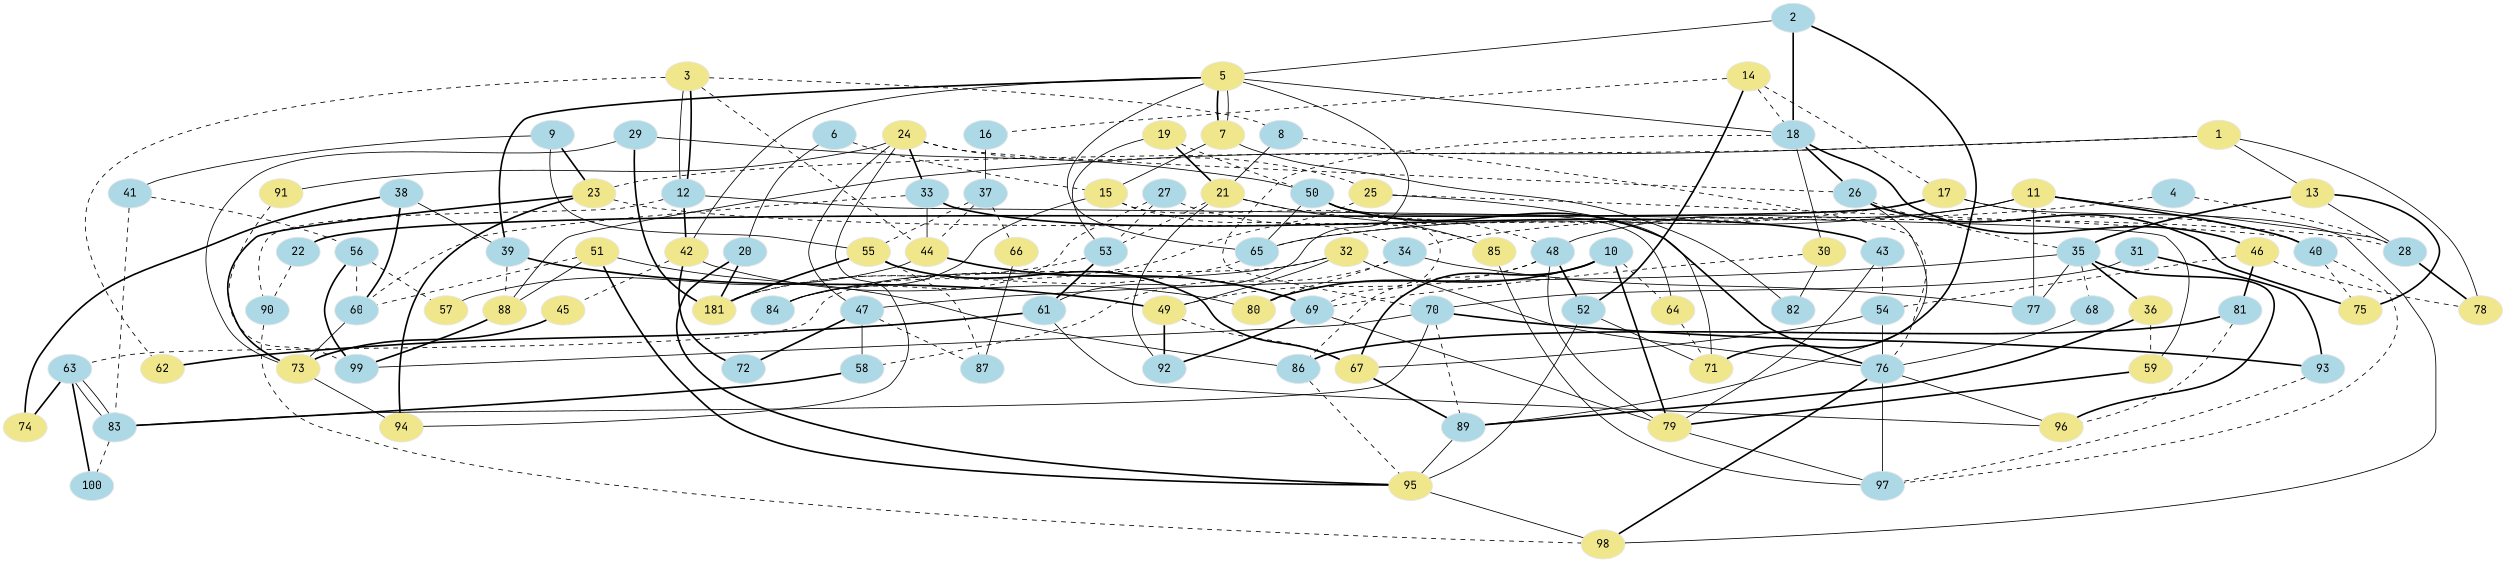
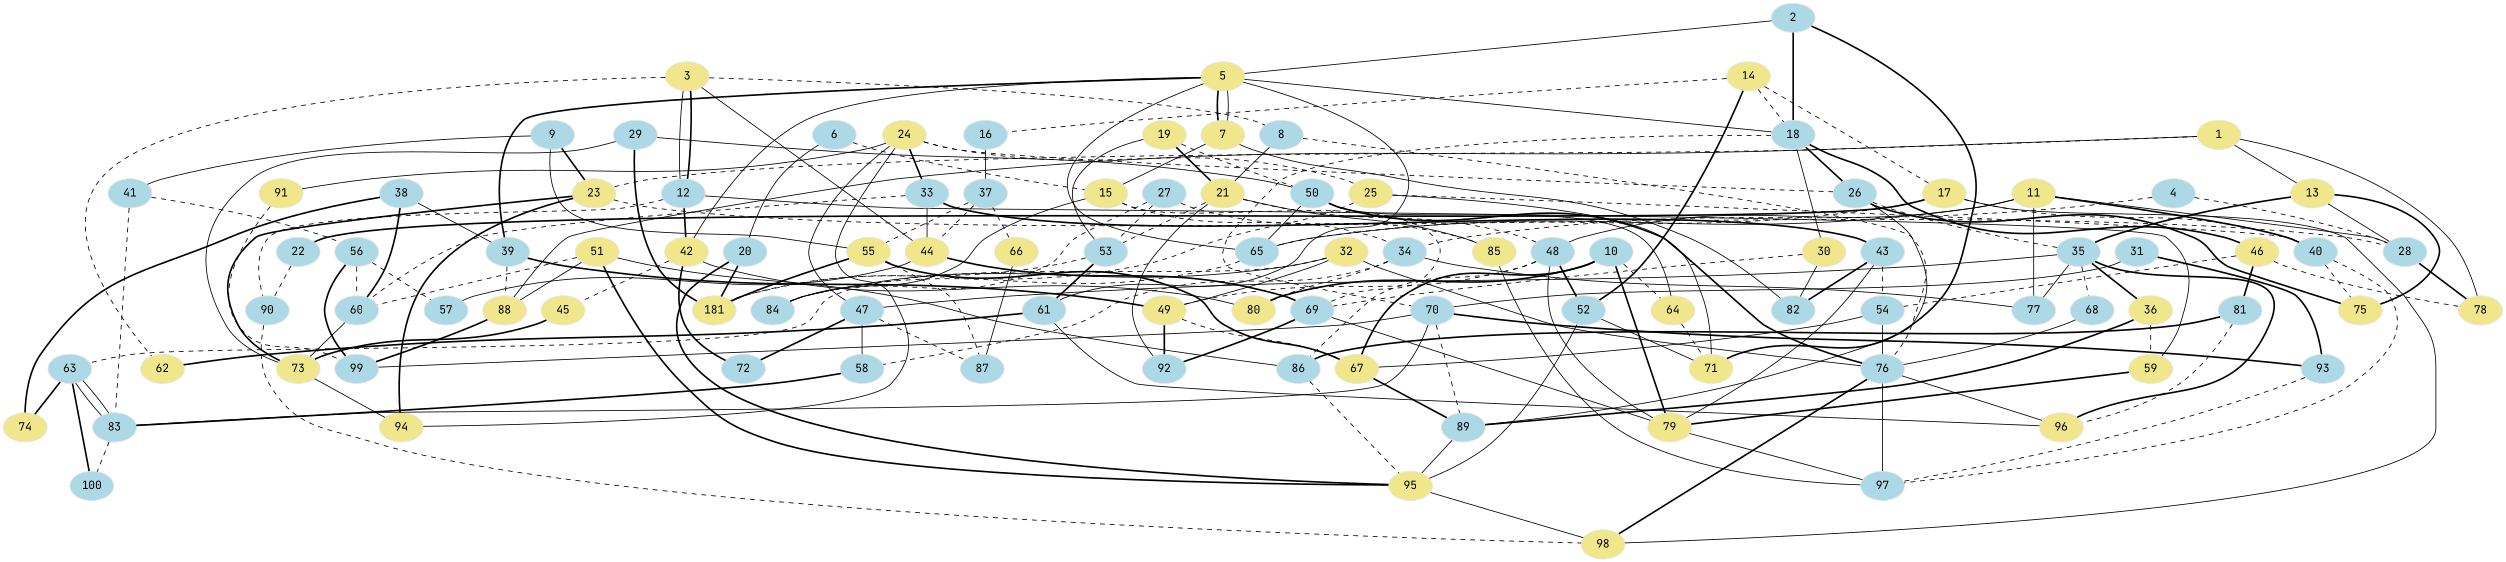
edge "3" -- "44": style dashed -> solid
edge "43" -- "82": added
node "57": fillcolor khaki -> lightblue
